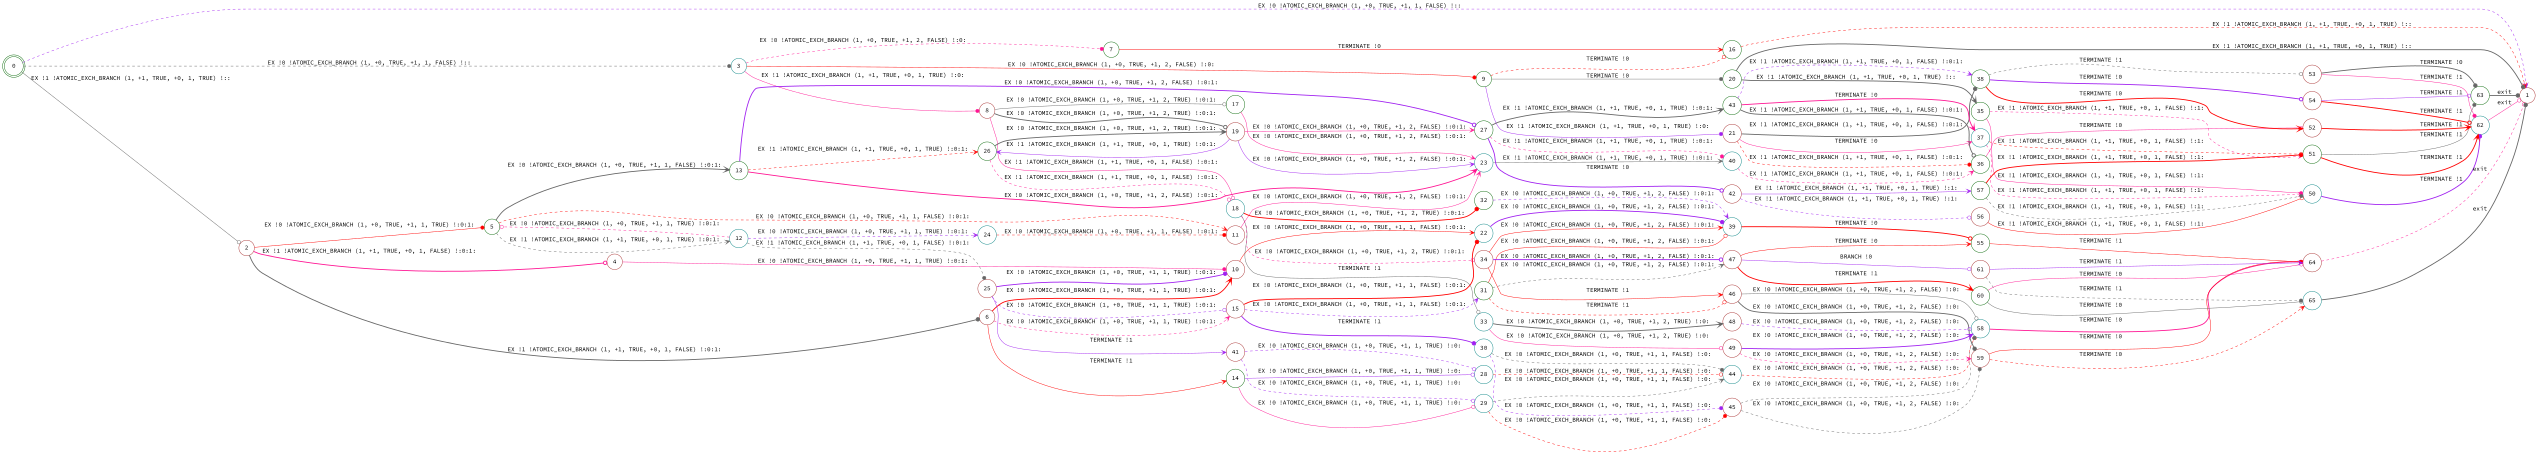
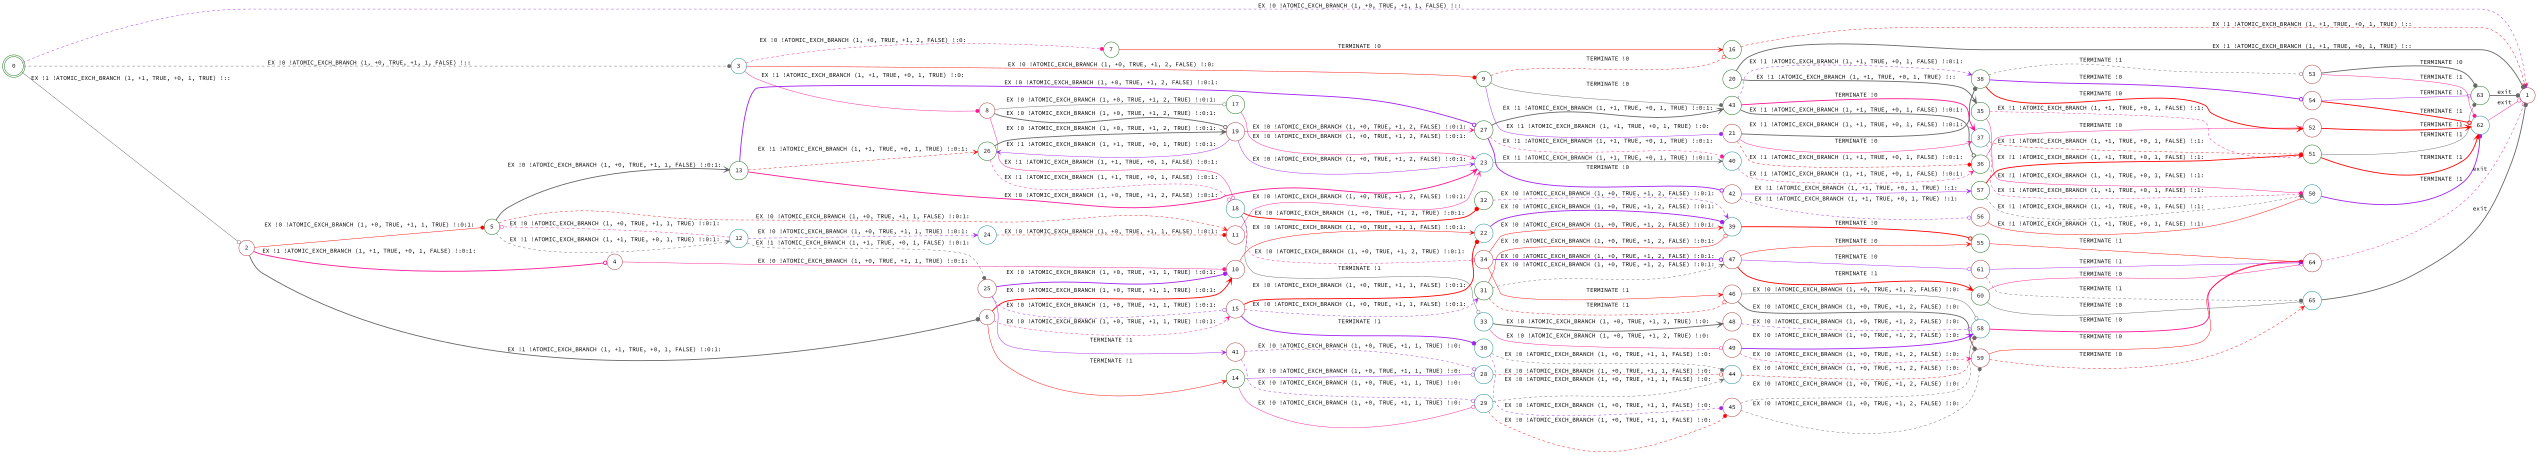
edge "9" -> "20": now "9" -> "43"
edge "47" -> "61": label "BRANCH !0" -> "TERMINATE !0"
